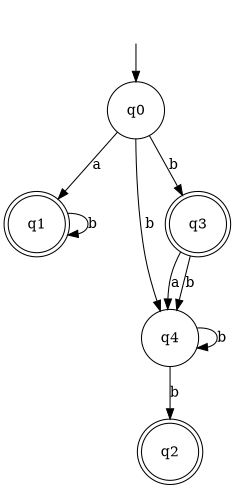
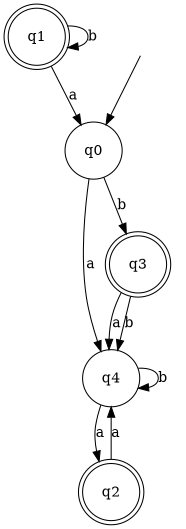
edge "q0" -> "q1": reversed
edge "q0" -> "q4": label "b" -> "a"
edge "q4" -> "q2": label "b" -> "a"
edge "q2" -> "q4": added, label "a"
